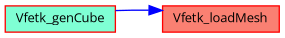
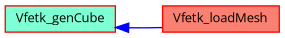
edge "Vfetk_genCube" -> "Vfetk_loadMesh": reversed
